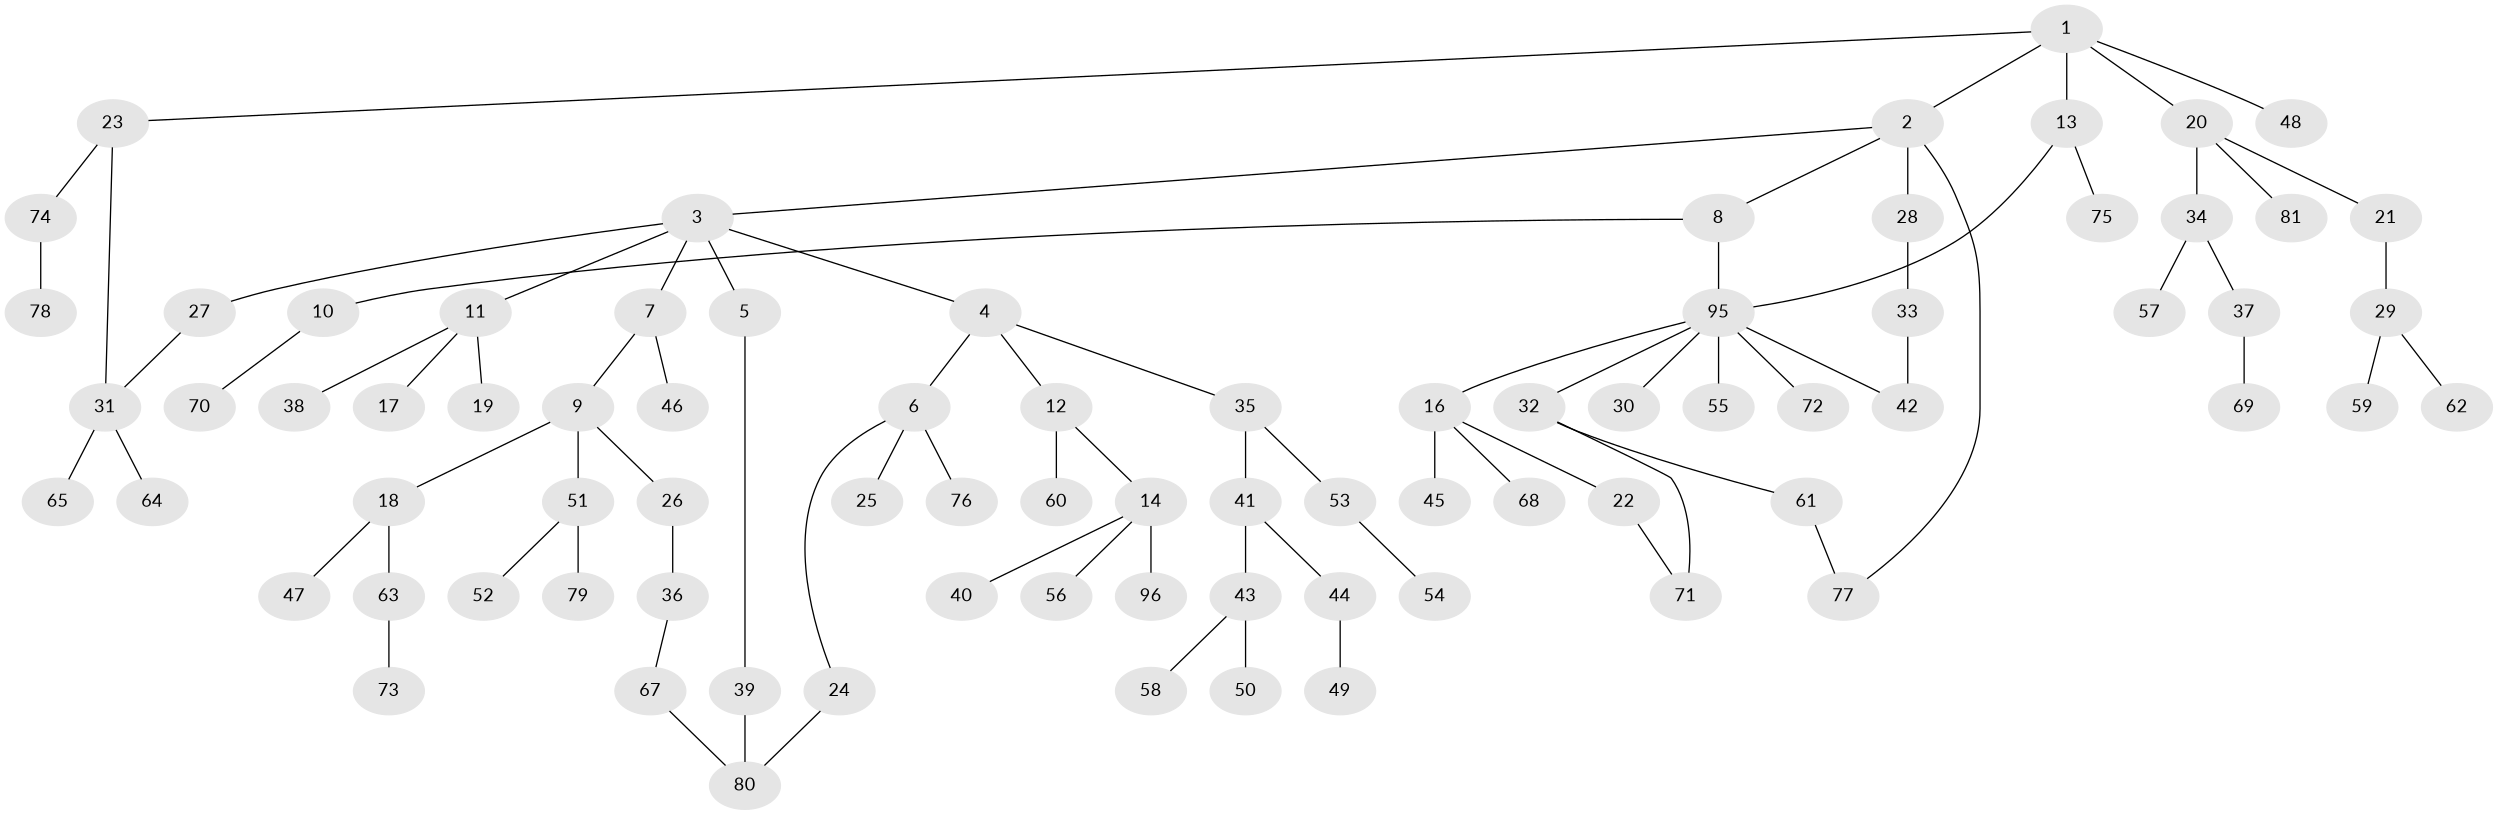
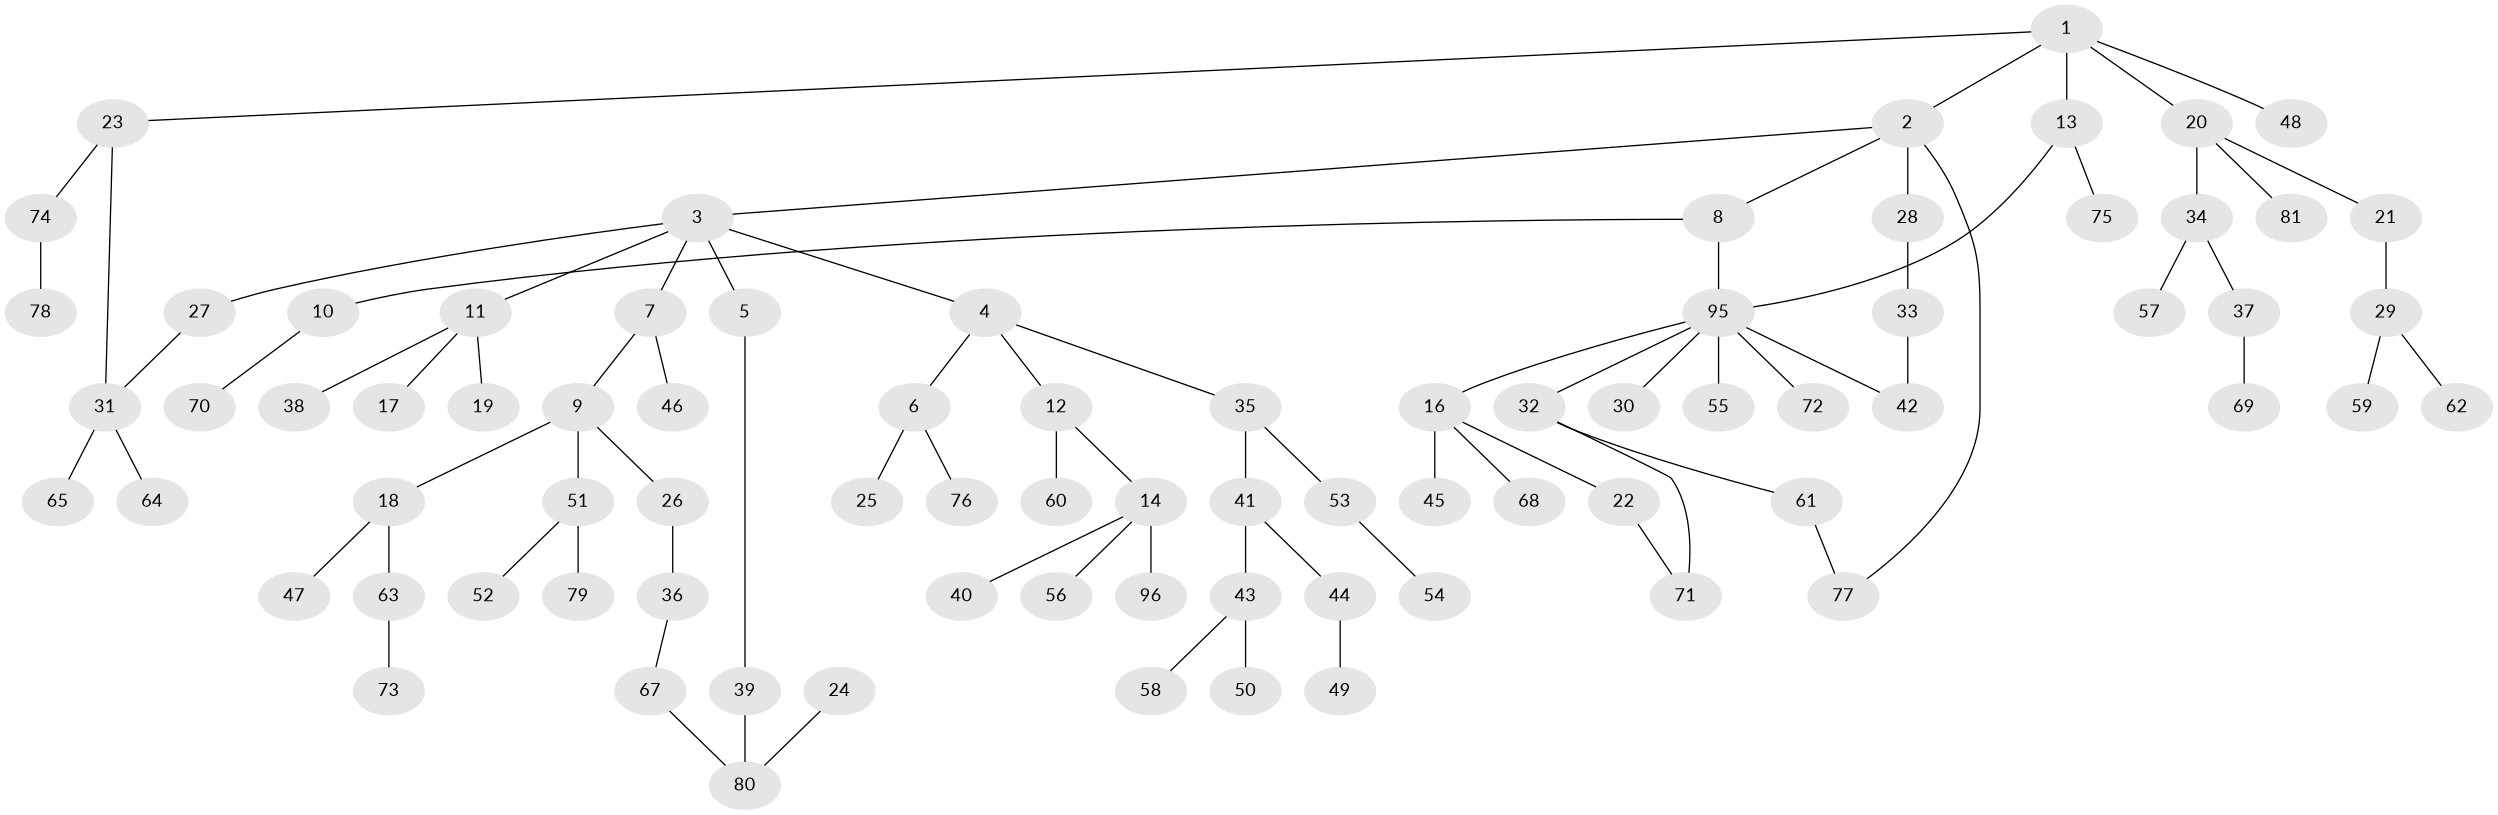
edge "6" -- "24": removed
